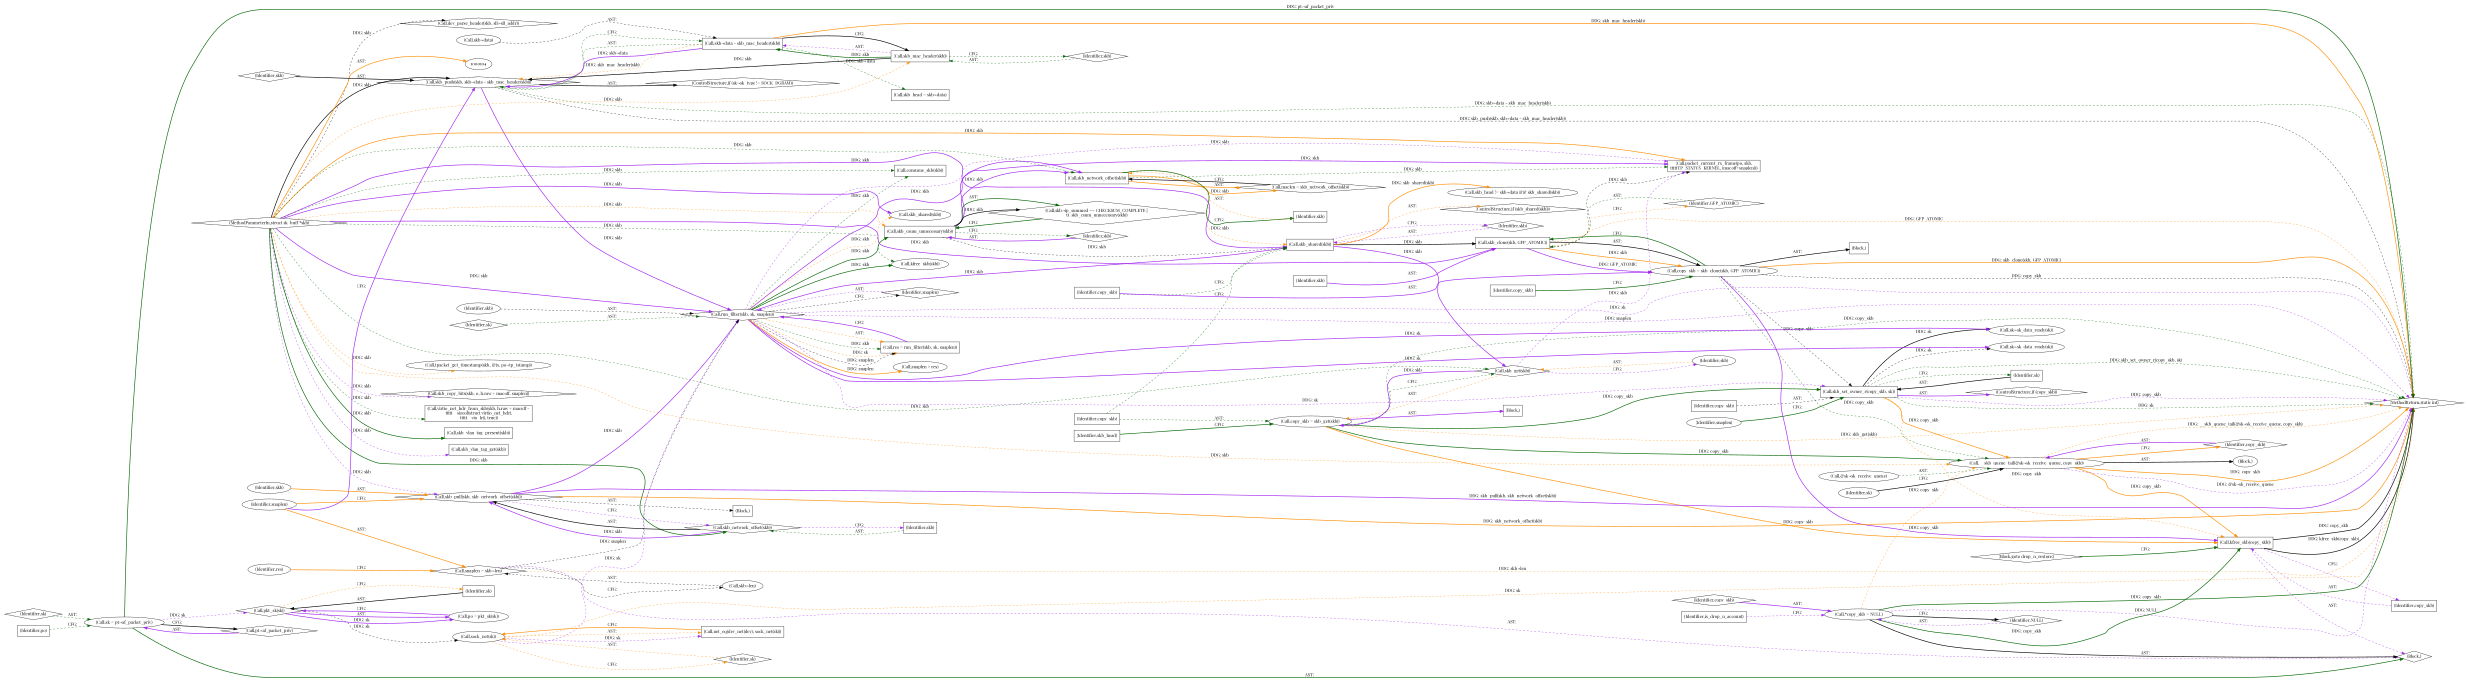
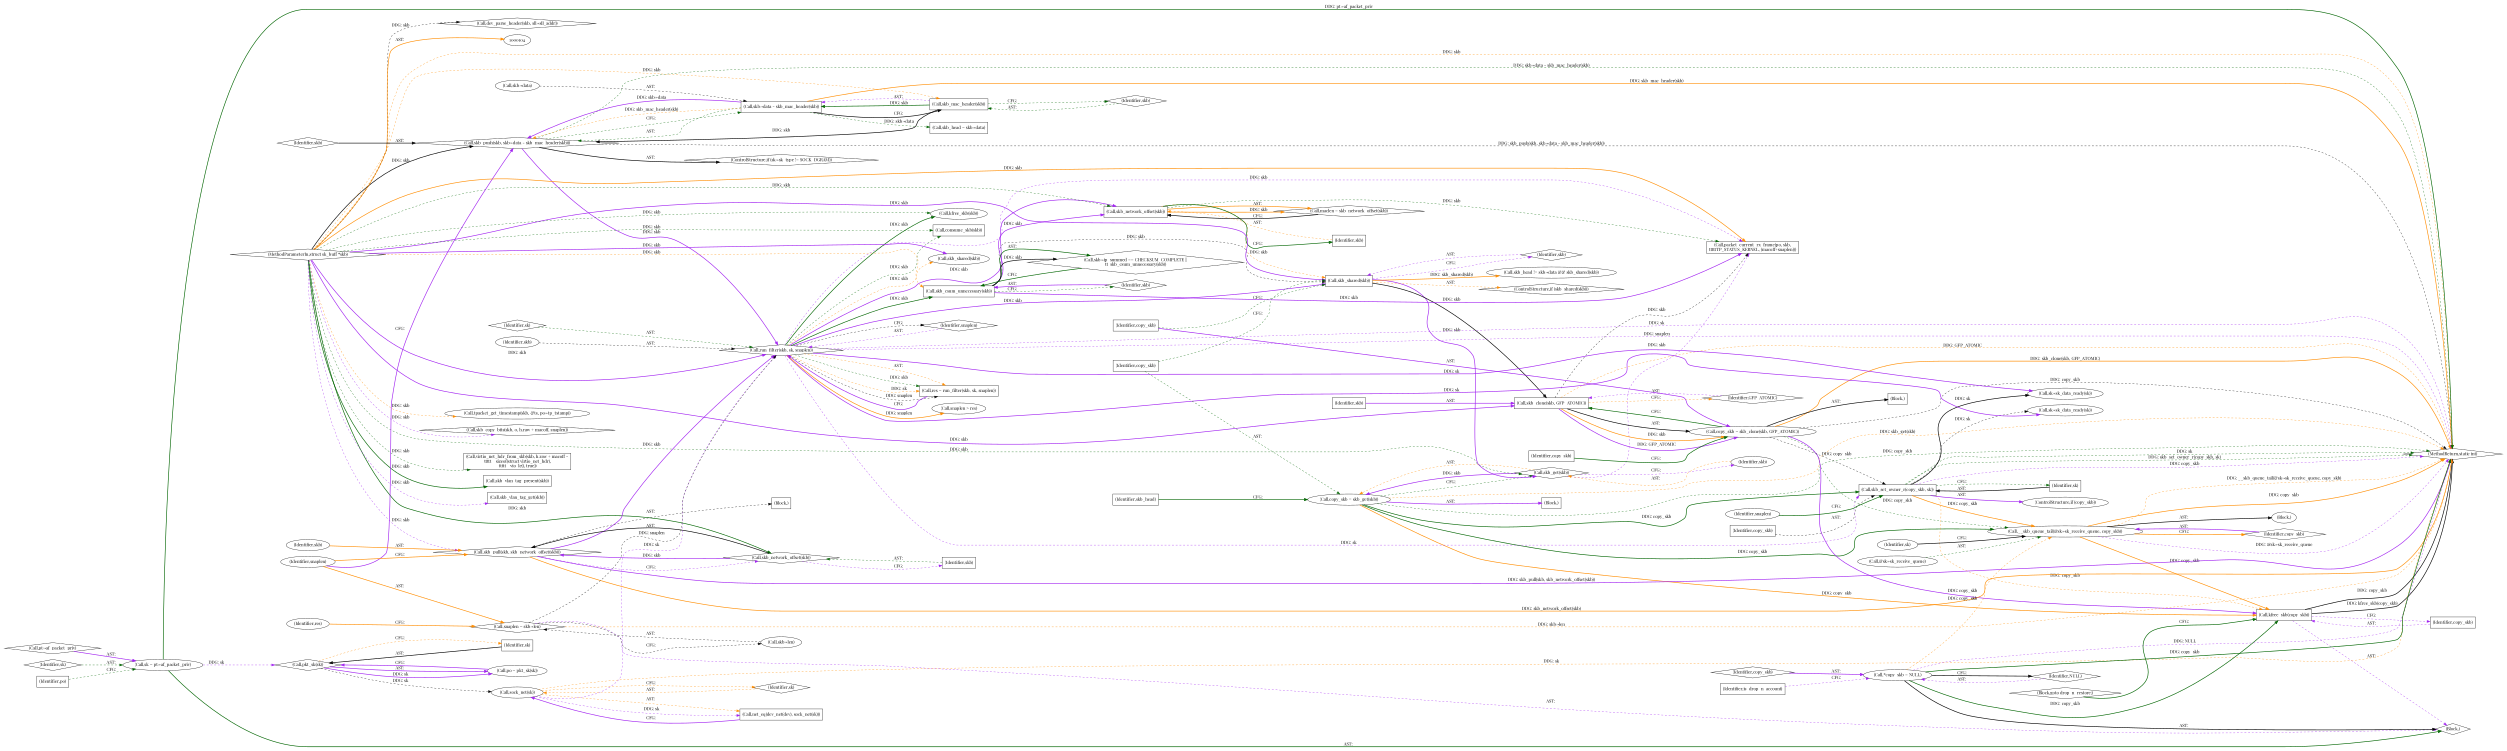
edge "(Identifier,GFP_ATOMIC)" -> "(Call,skb_clone(skb, GFP_ATOMIC))": color darkgreen -> purple
node "(ControlStructure,if (copy_skb))": shape diamond -> ellipse
edge "(MethodParameterIn,struct sk_buff *skb)" -> "(Call,__skb_queue_tail(&sk->sk_receive_queue, copy_skb))": now "(MethodParameterIn,struct sk_buff *skb)" -> "(MethodReturn,static int)"
edge "(Call,sk = pt->af_packet_priv)" -> "(Call,pt->af_packet_priv)": removed, label "CFG:"
edge "(Call,net_eq(dev_net(dev), sock_net(sk)))" -> "(Call,sock_net(sk))": color darkorange -> purple
